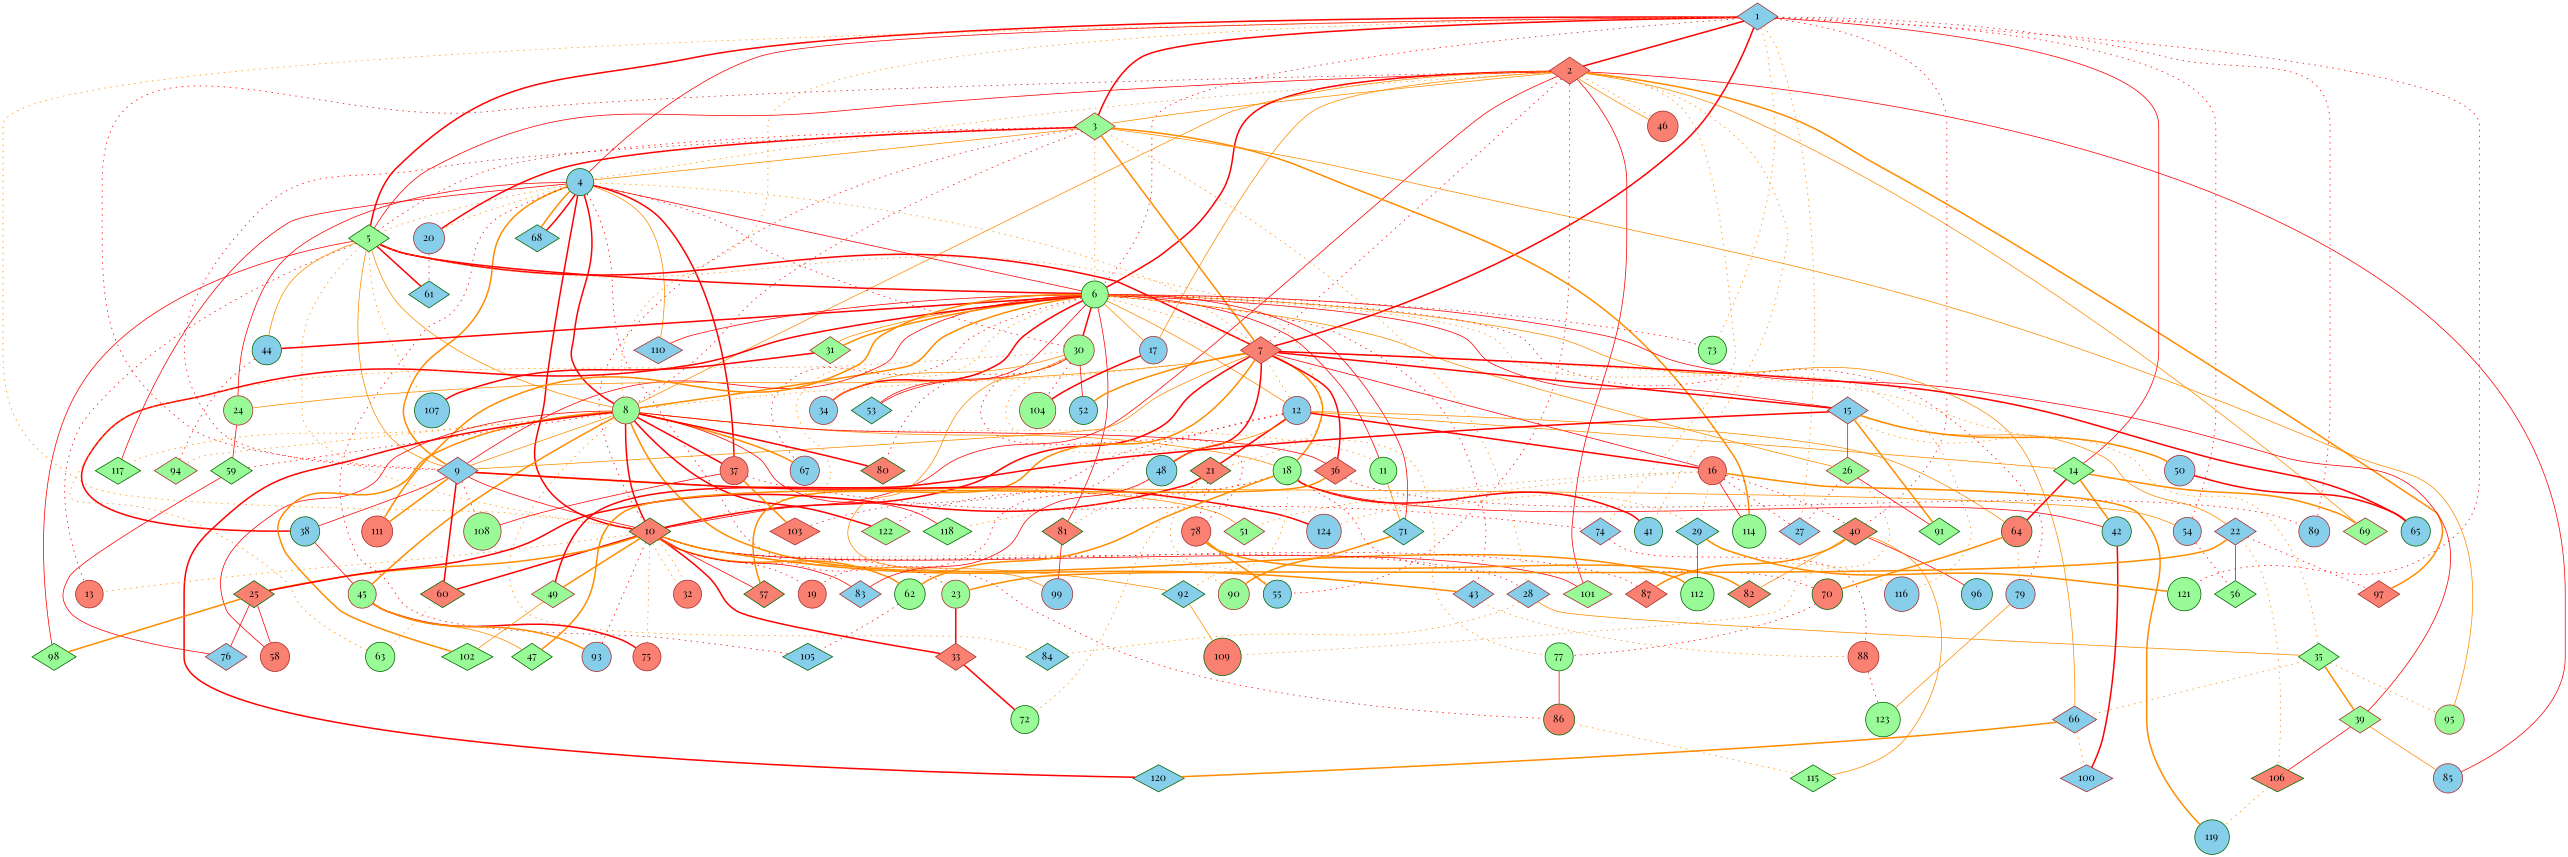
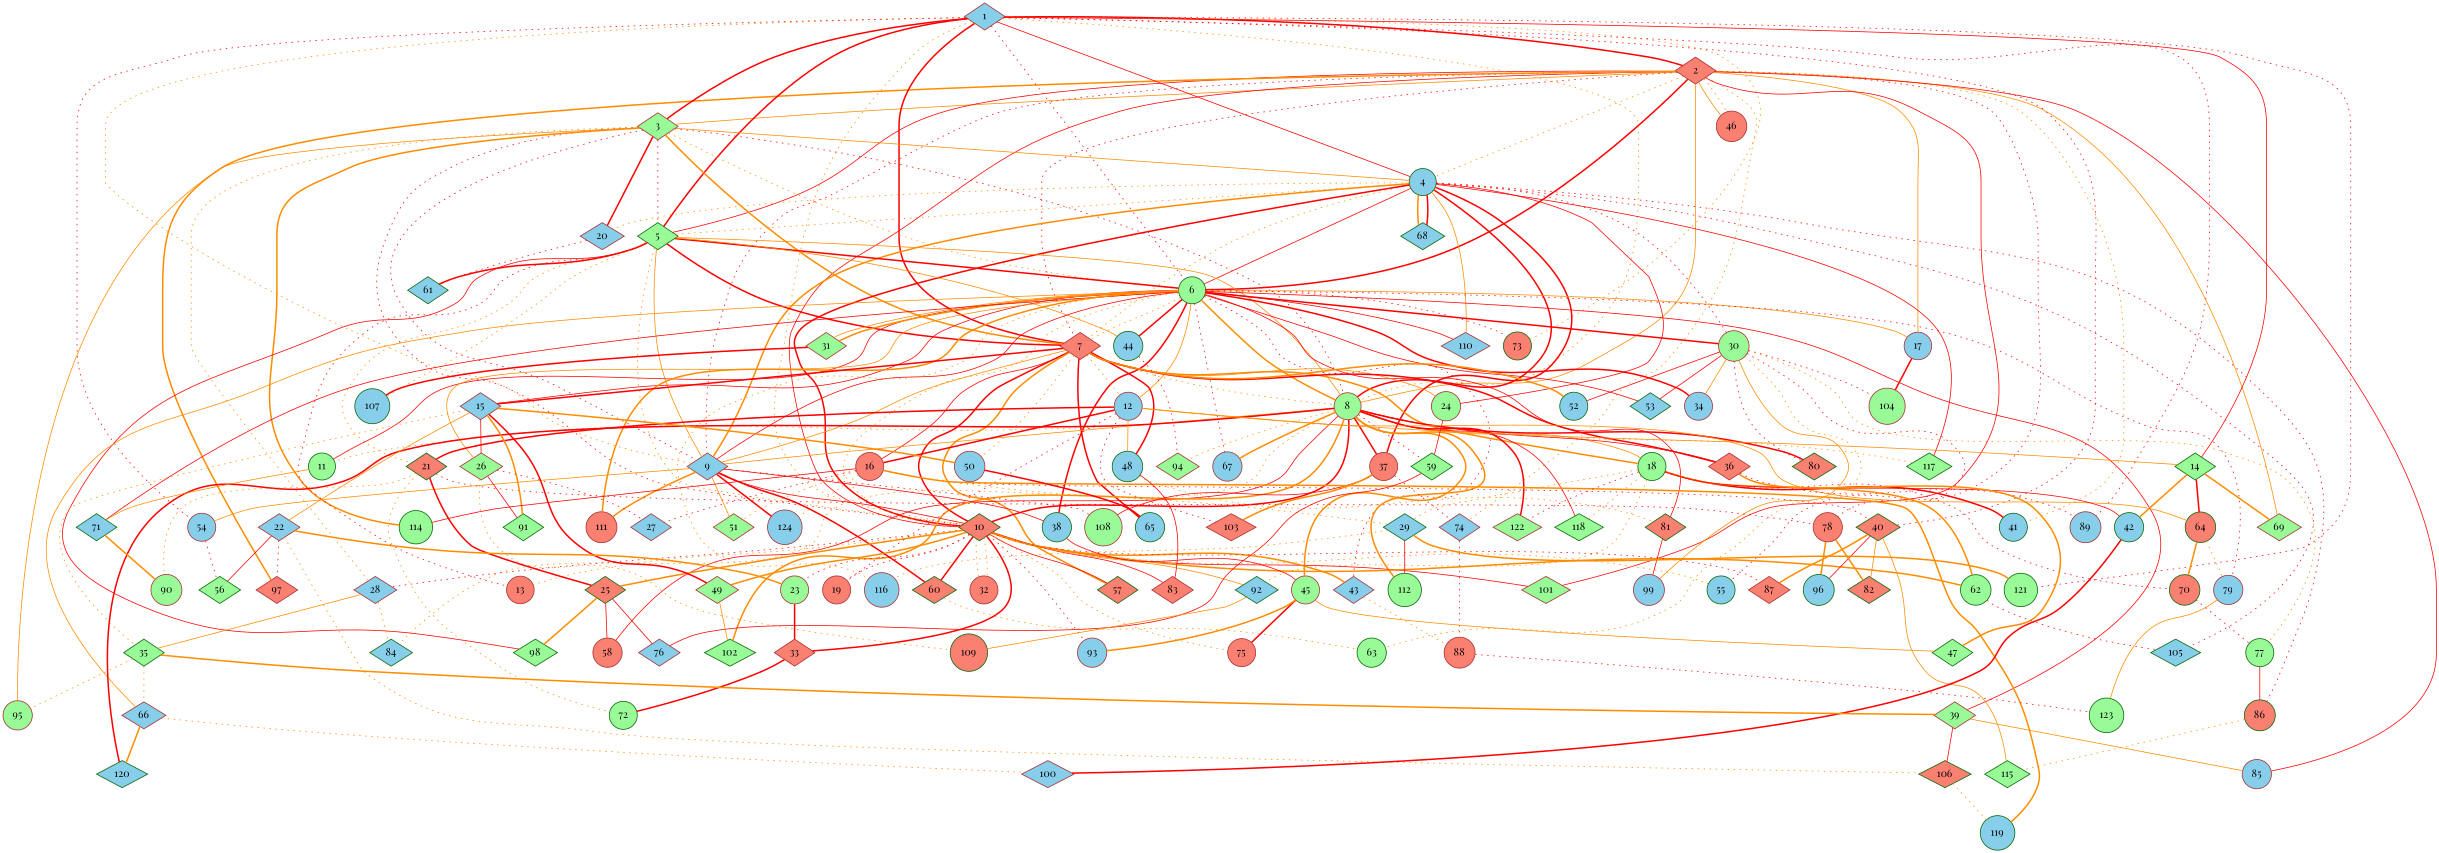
node "20": shape circle -> diamond
edge "1" -- "27": now "1" -- "9"
node "73": fillcolor palegreen -> salmon
edge "78" -- "55": now "78" -- "96"
node "83": fillcolor skyblue -> salmon
